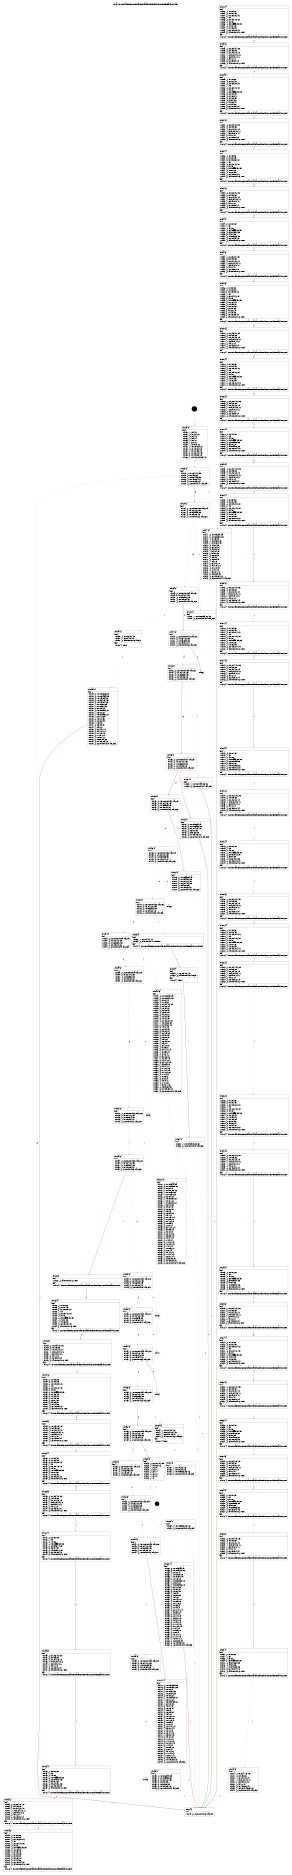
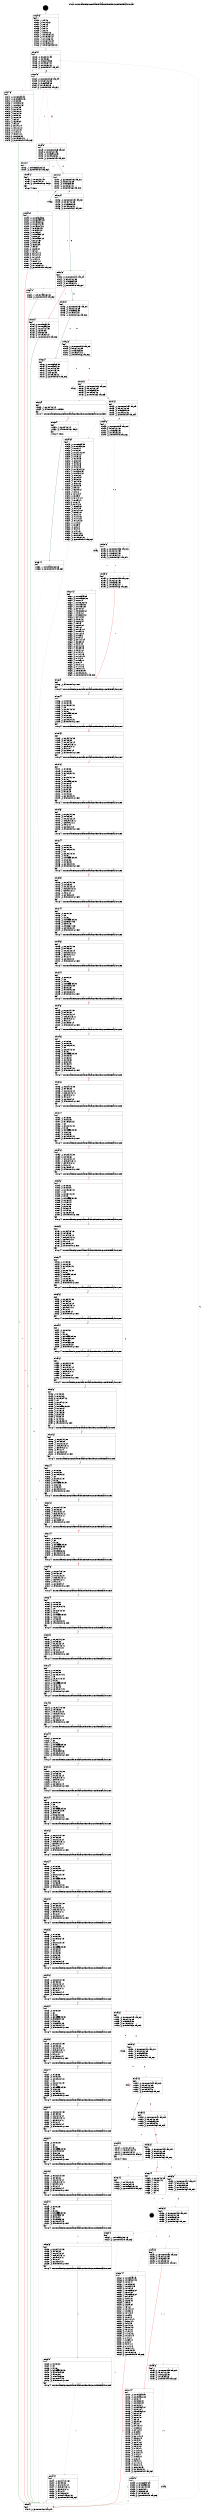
node "0x401e52 [38]": added
